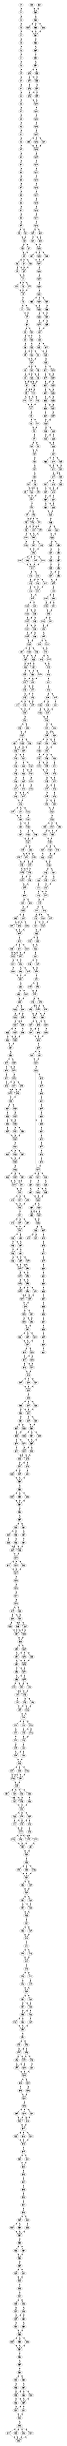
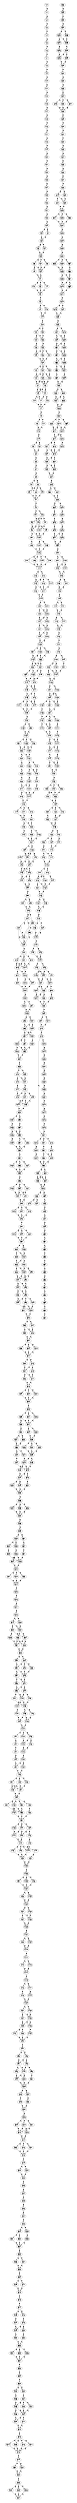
edge "S587" -> "S588": removed, label "A"
edge "S204" -> "S206": now "S207" -> "S206"
node "S579": added
